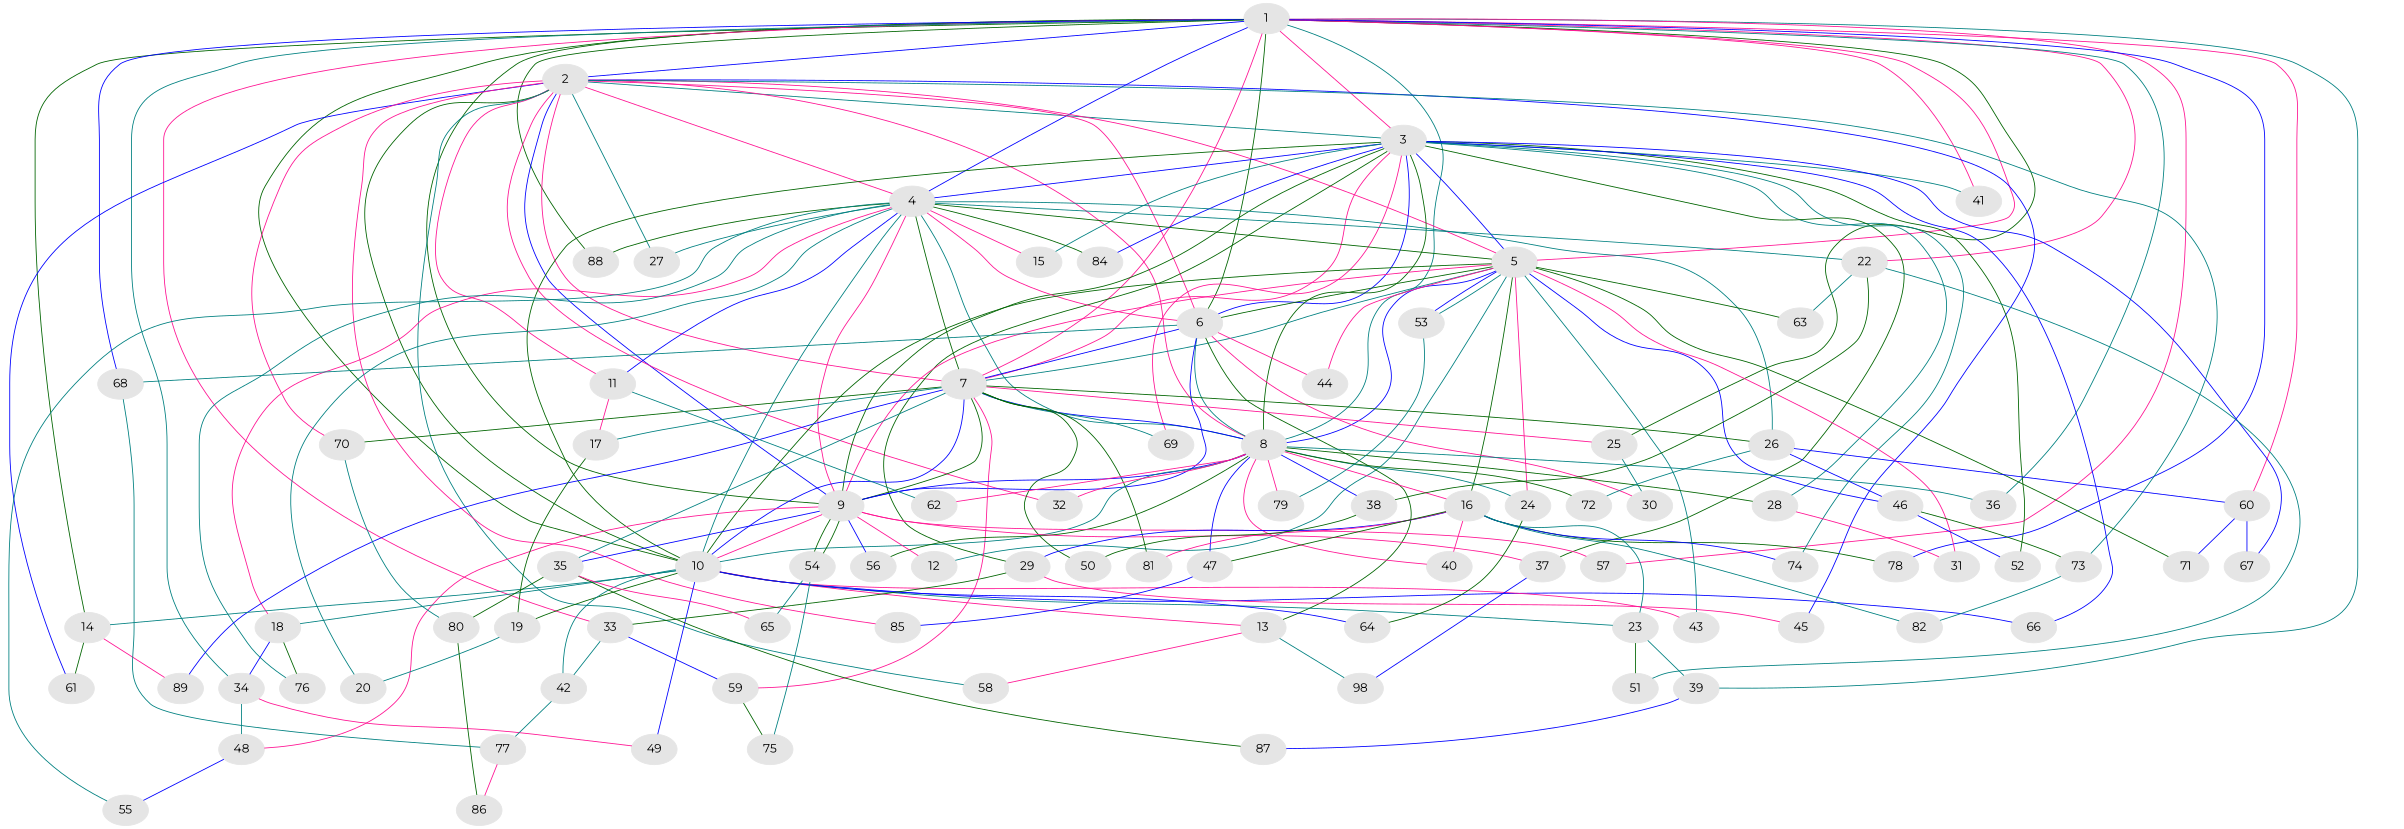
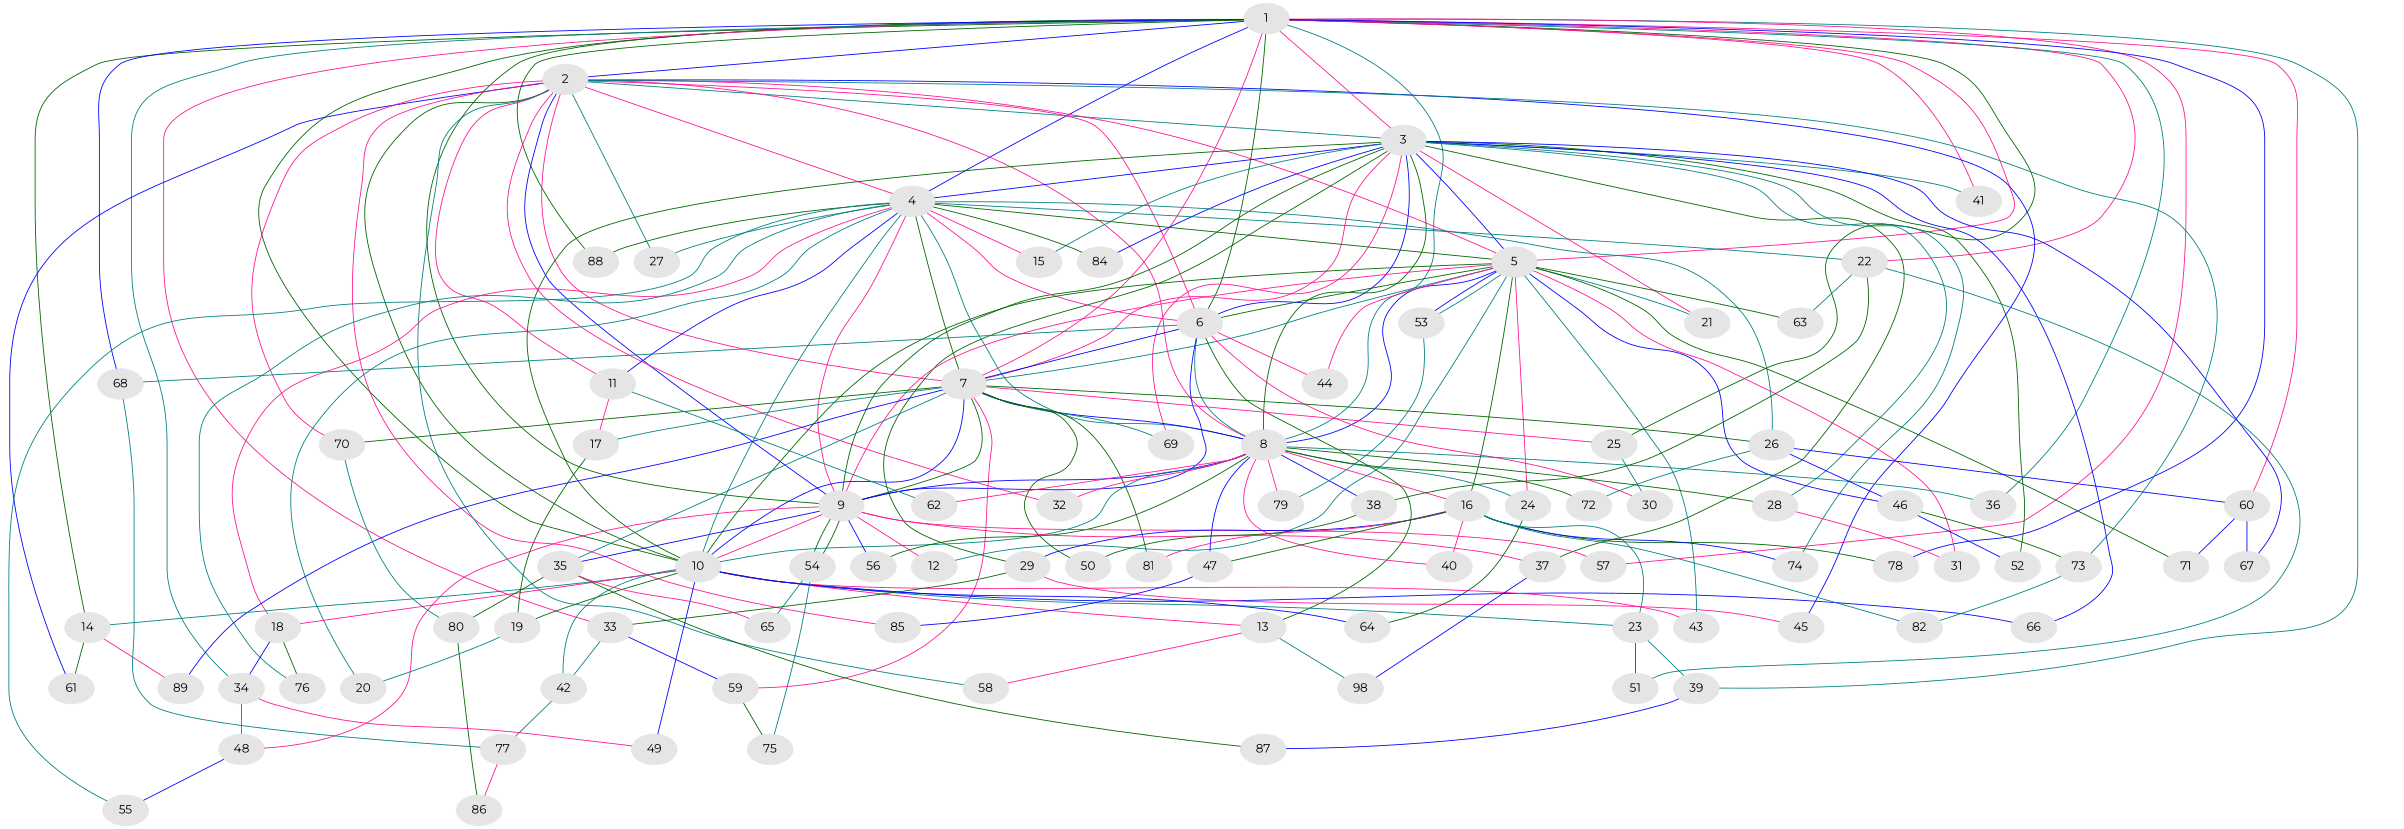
node "21": added
edge "10" -- "18": color teal -> deeppink
